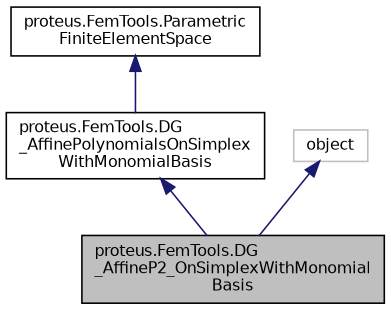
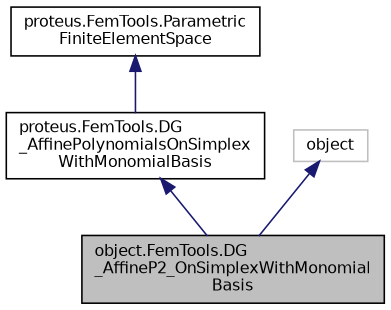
node "proteus.FemTools.DG _AffineP2_OnSimplexWithMonomial Basis": label "proteus.FemTools.DG _AffineP2_OnSimplexWithMonomial Basis" -> "object.FemTools.DG _AffineP2_OnSimplexWithMonomial Basis"
